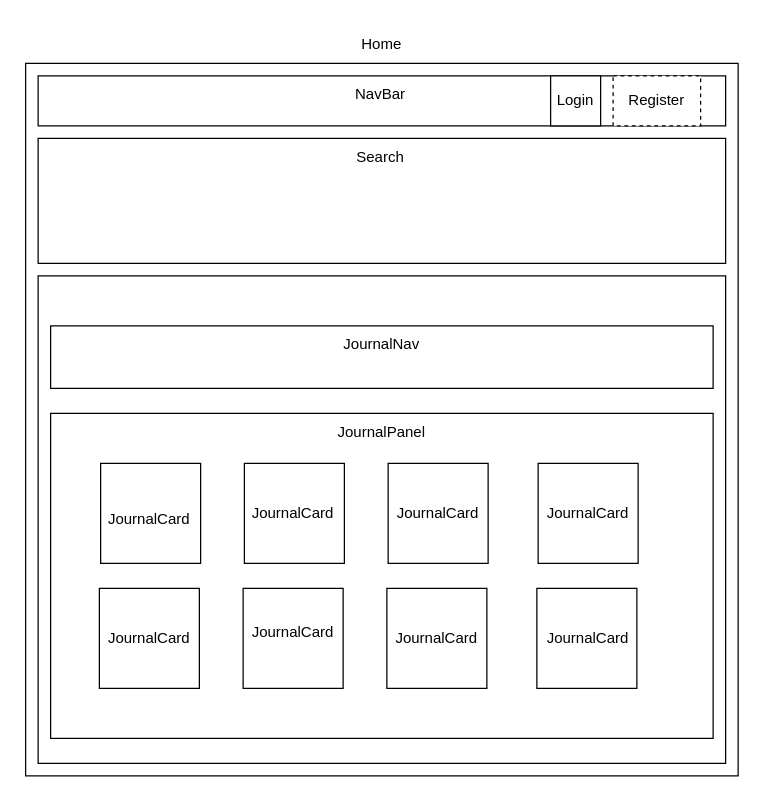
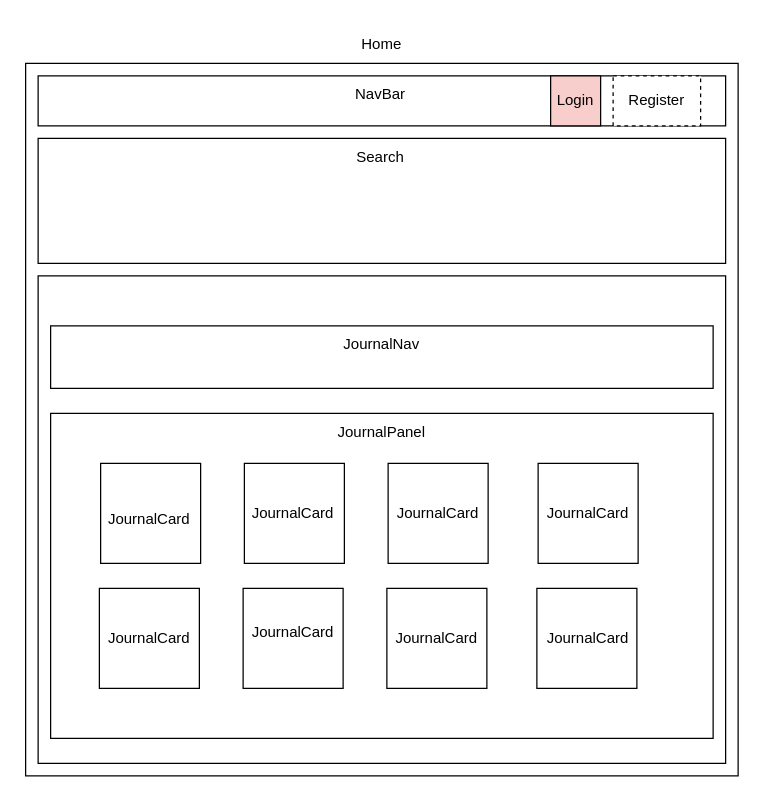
node "Login": fillcolor #ffffff -> #f8cecc
